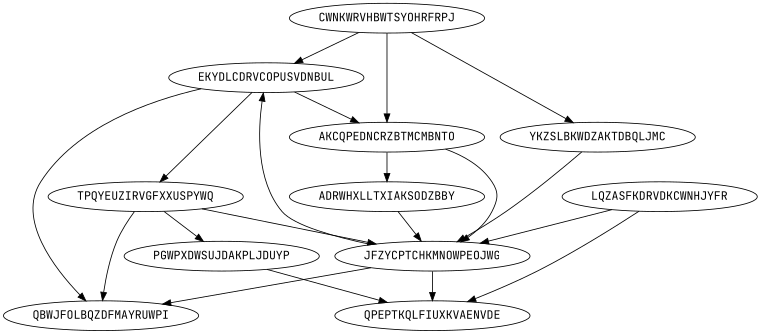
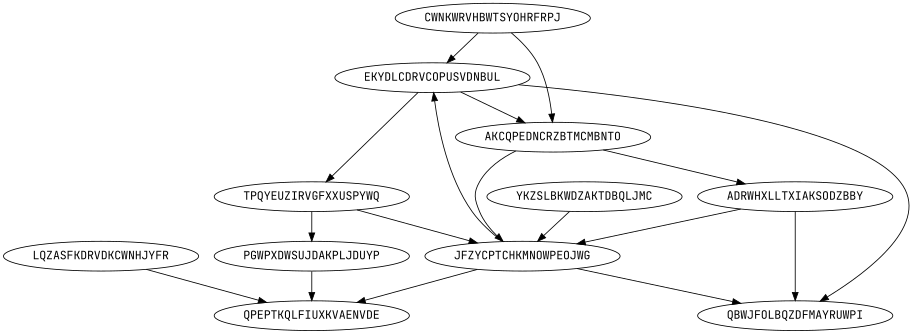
edge "CWNKWRVHBWTSYOHRFRPJ" -> "YKZSLBKWDZAKTDBQLJMC": removed
edge "LQZASFKDRVDKCWNHJYFR" -> "JFZYCPTCHKMNOWPEOJWG": removed
edge "TPQYEUZIRVGFXXUSPYWQ" -> "QBWJFOLBQZDFMAYRUWPI": now "ADRWHXLLTXIAKSODZBBY" -> "QBWJFOLBQZDFMAYRUWPI"
